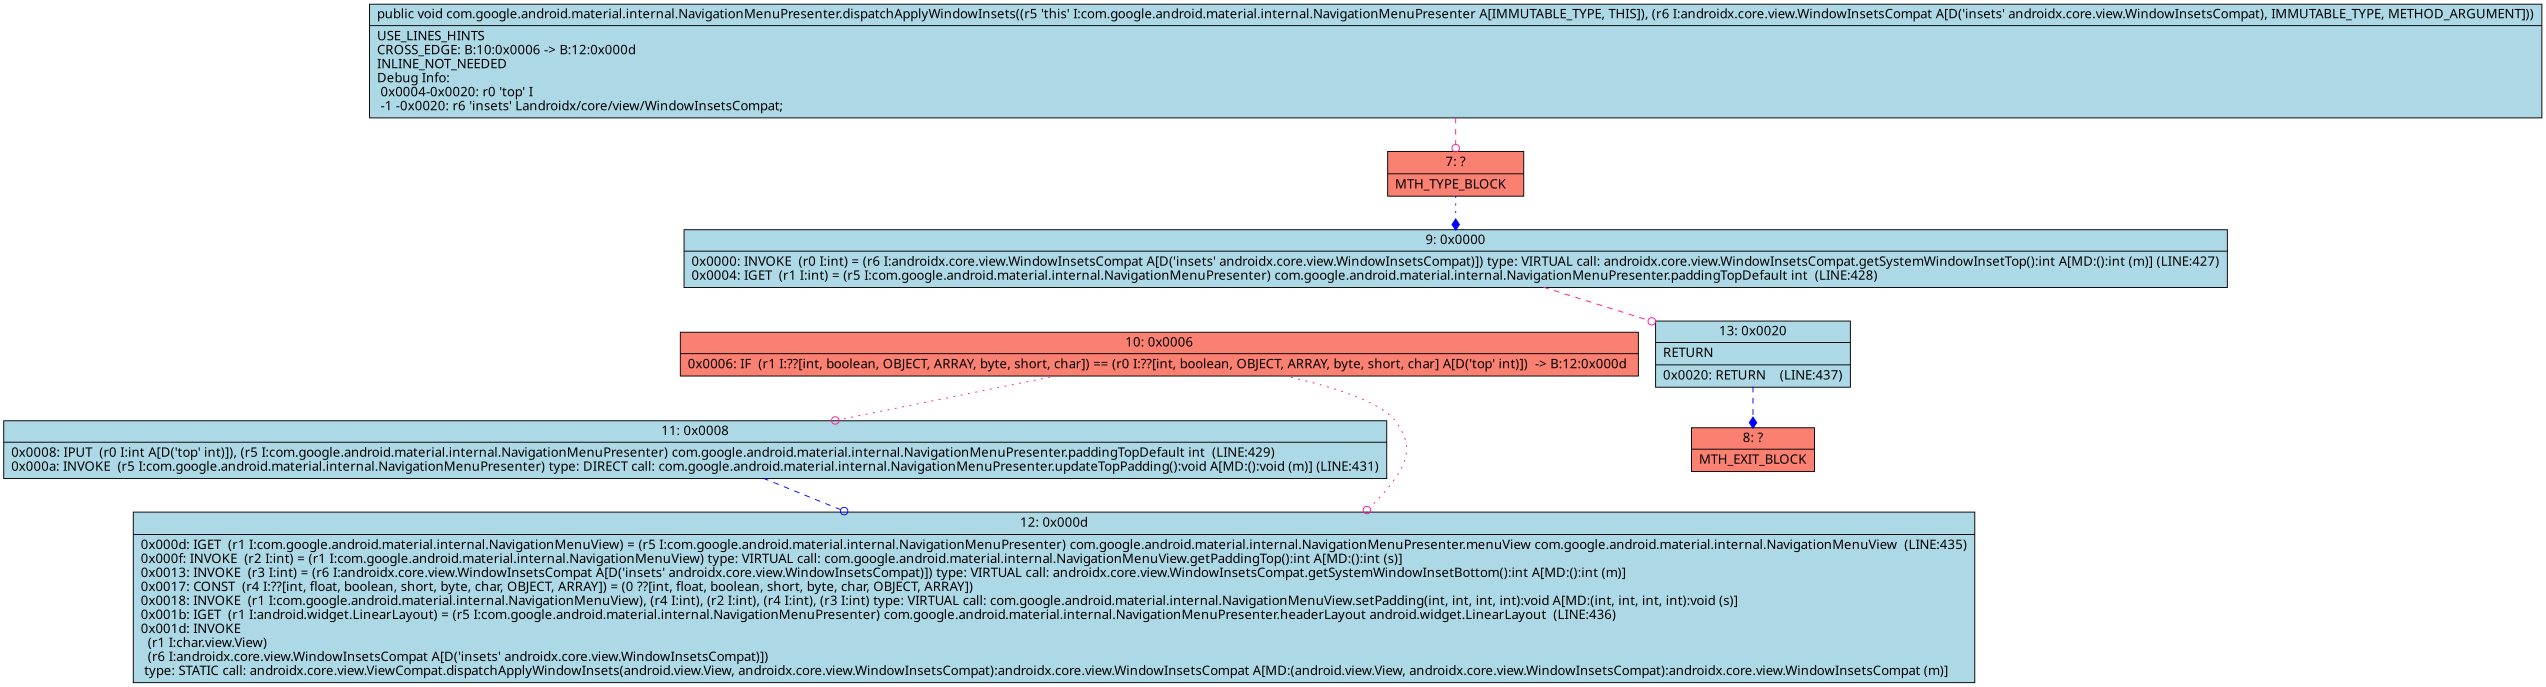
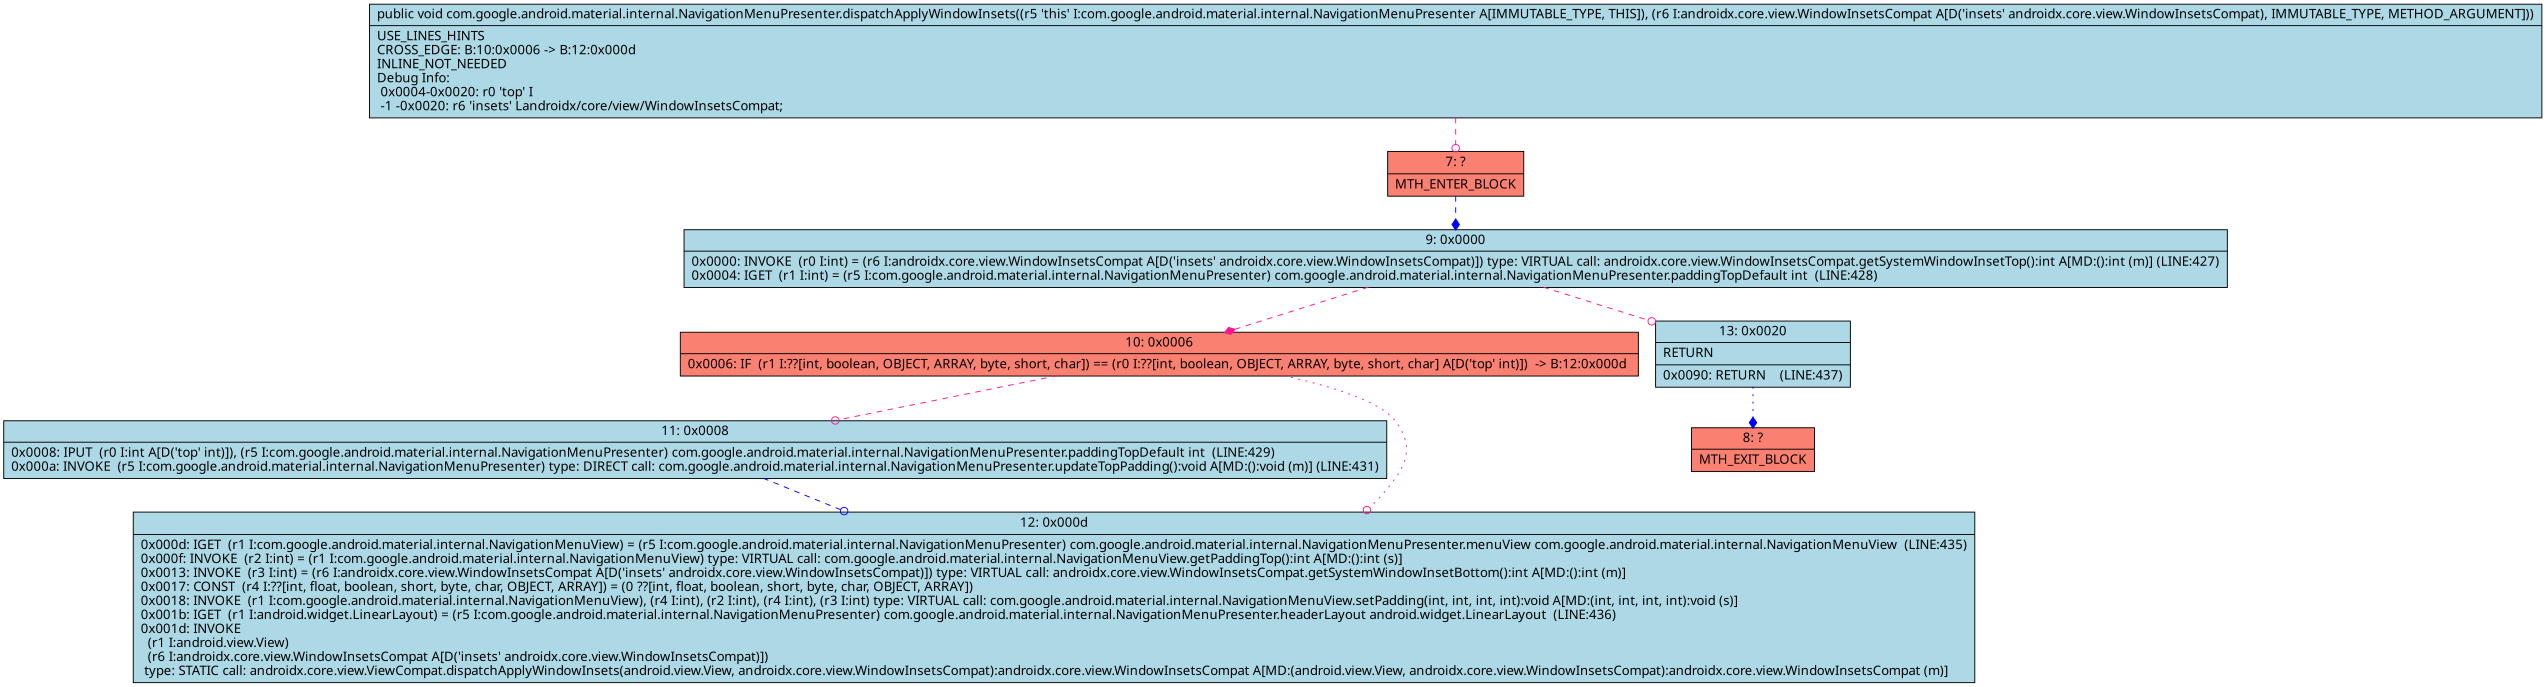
node "7: ?": text "MTH_TYPE_BLOCK" -> "MTH_ENTER_BLOCK"
edge "7: ?" -> "9: 0x0000": style dotted -> dashed
edge "9: 0x0000" -> "10: 0x0006": added
node "13: 0x0020": text "0x0020: RETURN    (LINE:437)" -> "0x0090: RETURN    (LINE:437)"
edge "10: 0x0006" -> "11: 0x0008": style dotted -> dashed
edge "13: 0x0020" -> "8: ?": style dashed -> dotted
node "12: 0x000d": text "(r1 I:char.view.View)" -> "(r1 I:android.view.View)"
